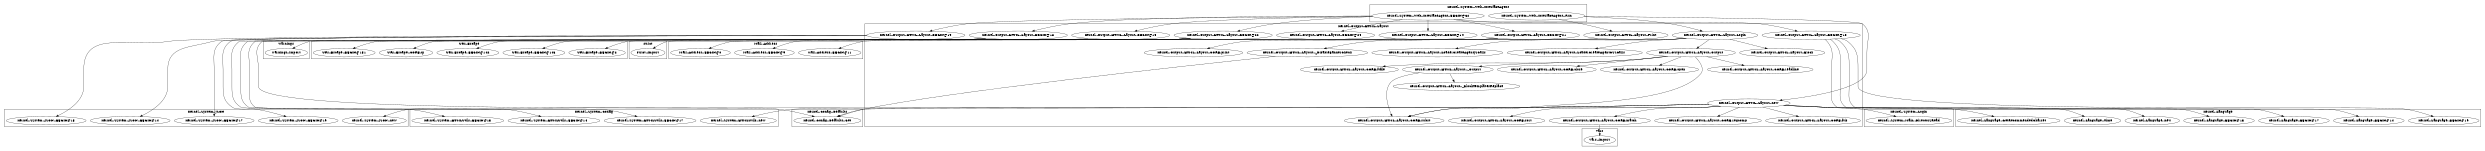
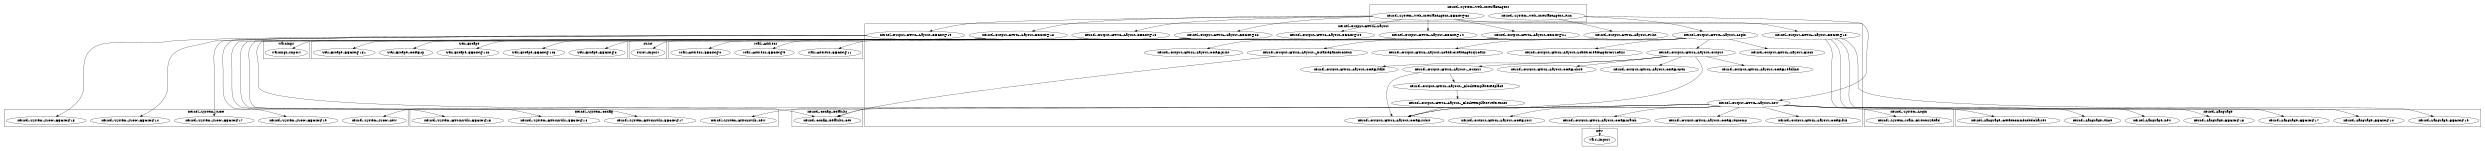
node "Kernel::Output::HTML::Layout::_BlockTemplatePreferences": added
cluster "vars": label "vars" -> "new"
